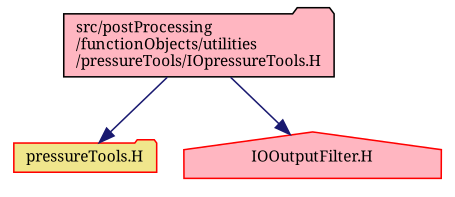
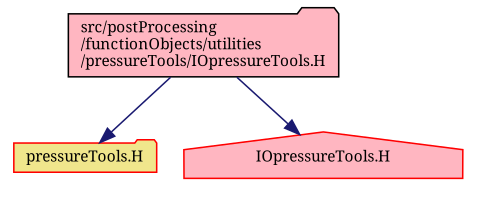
node "IOOutputFilter.H": label "IOOutputFilter.H" -> "IOpressureTools.H"
